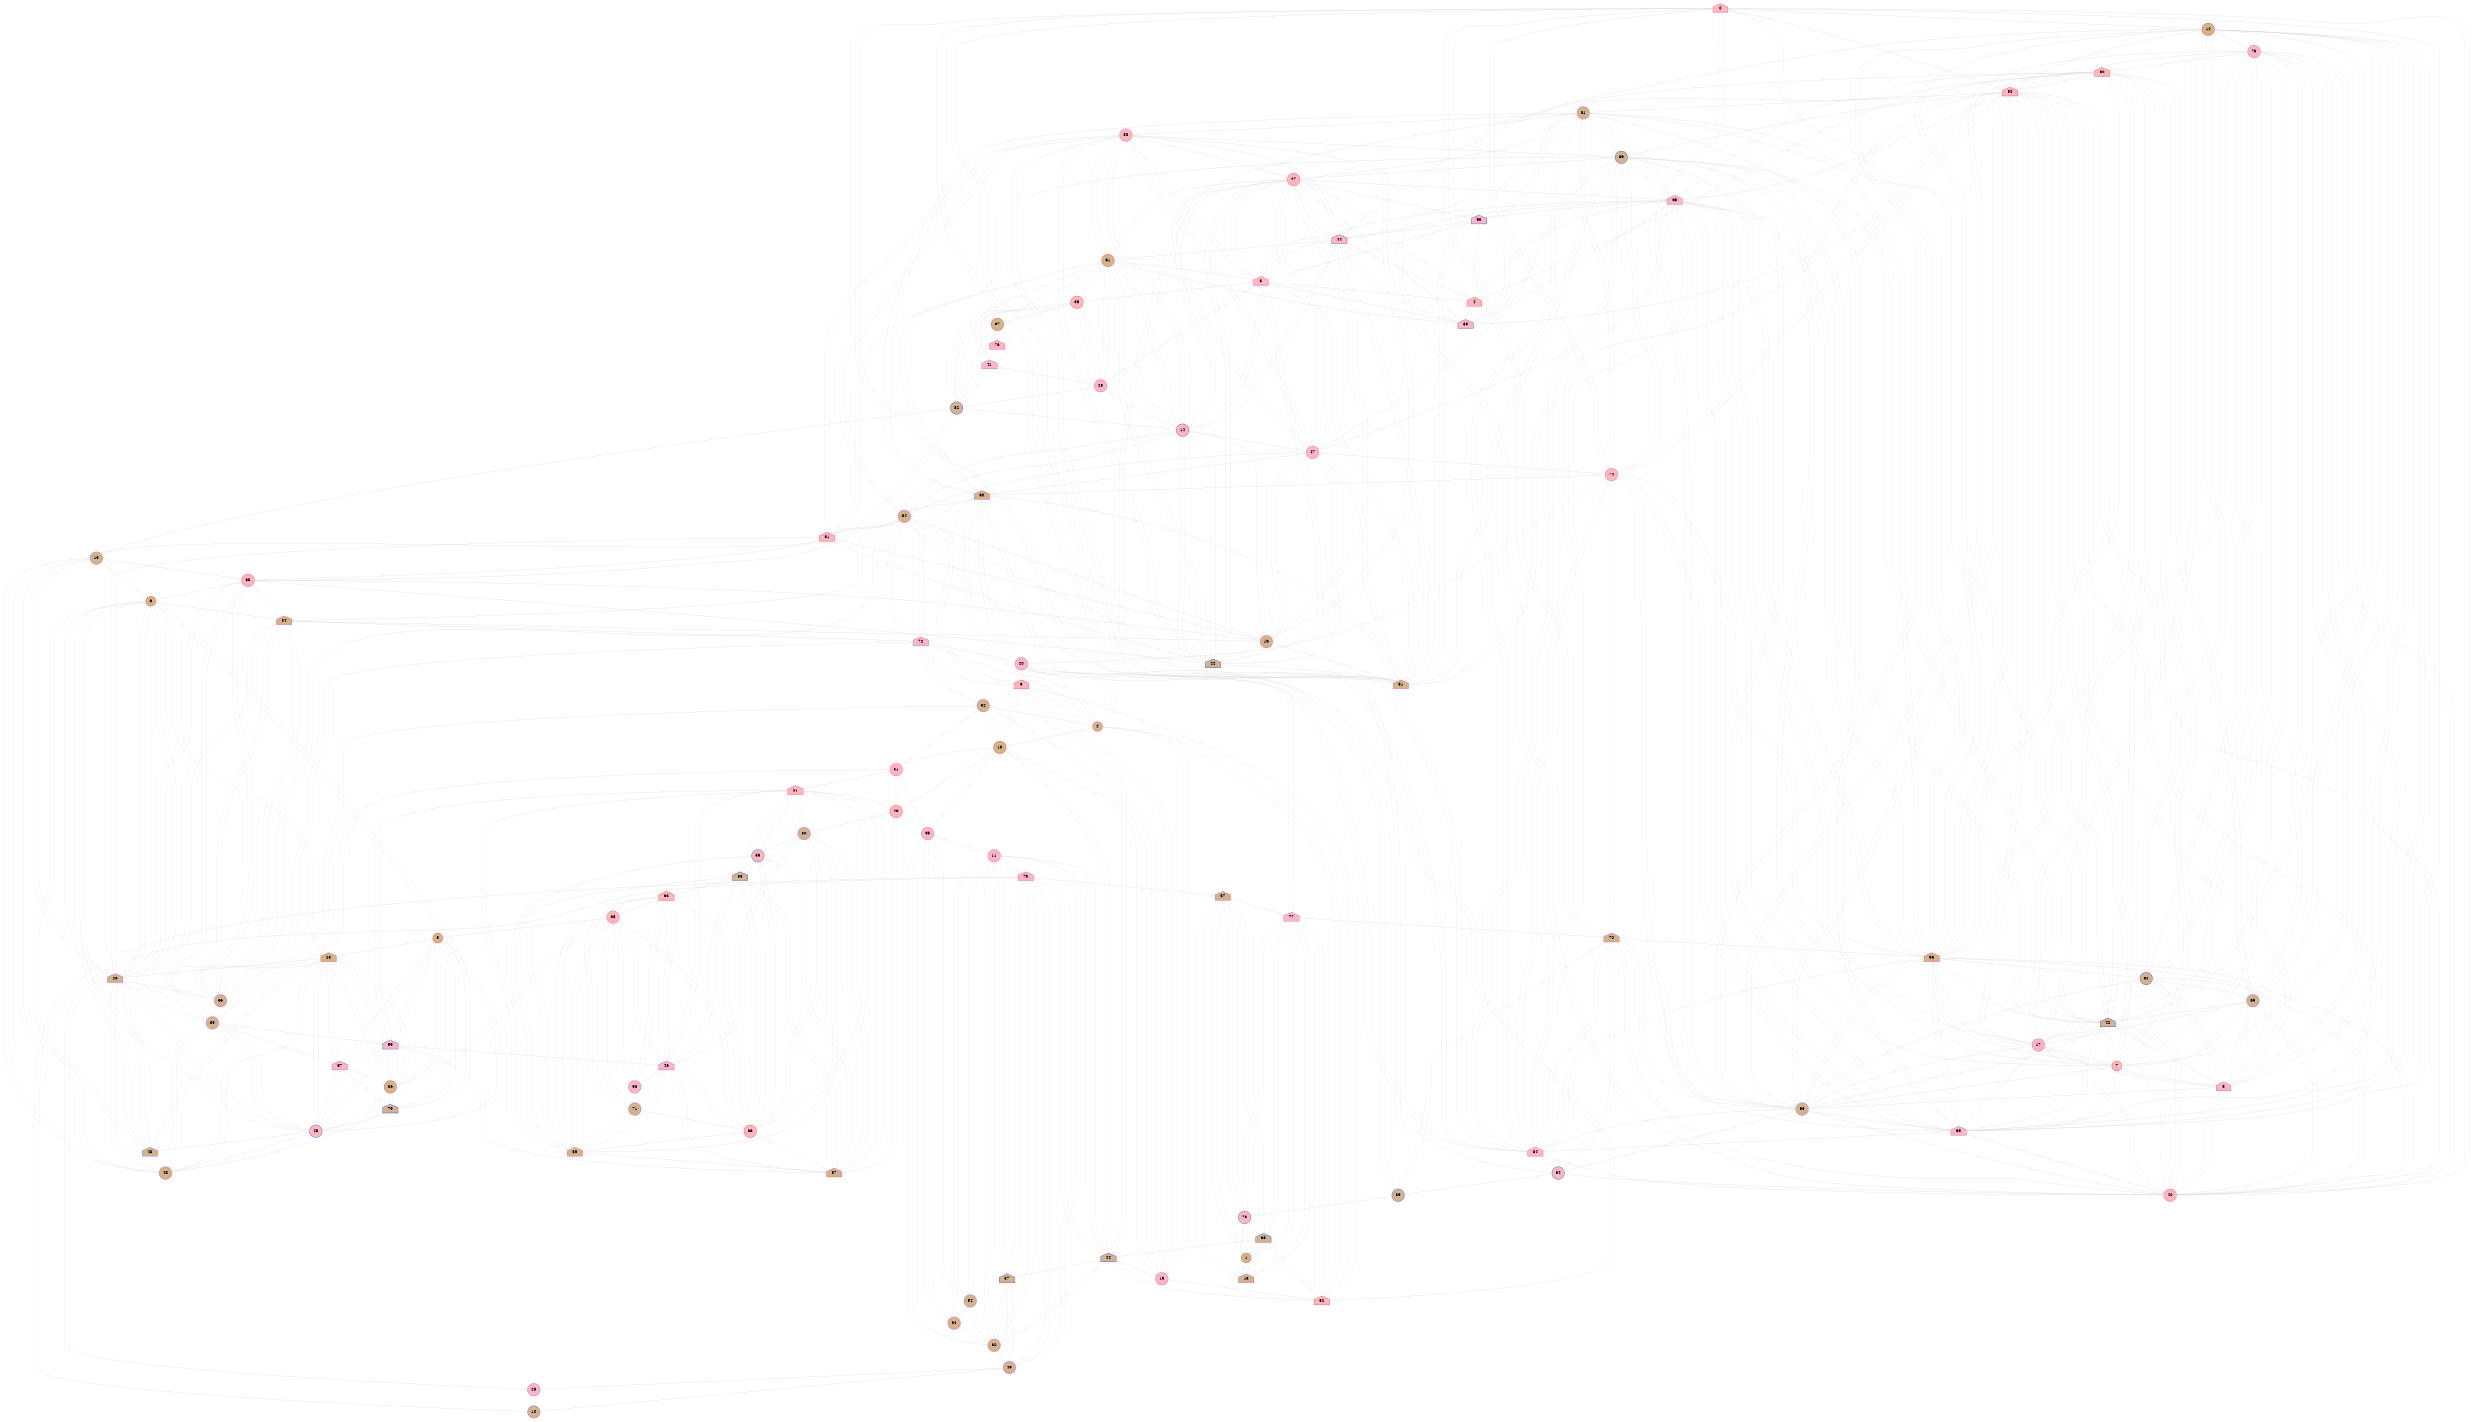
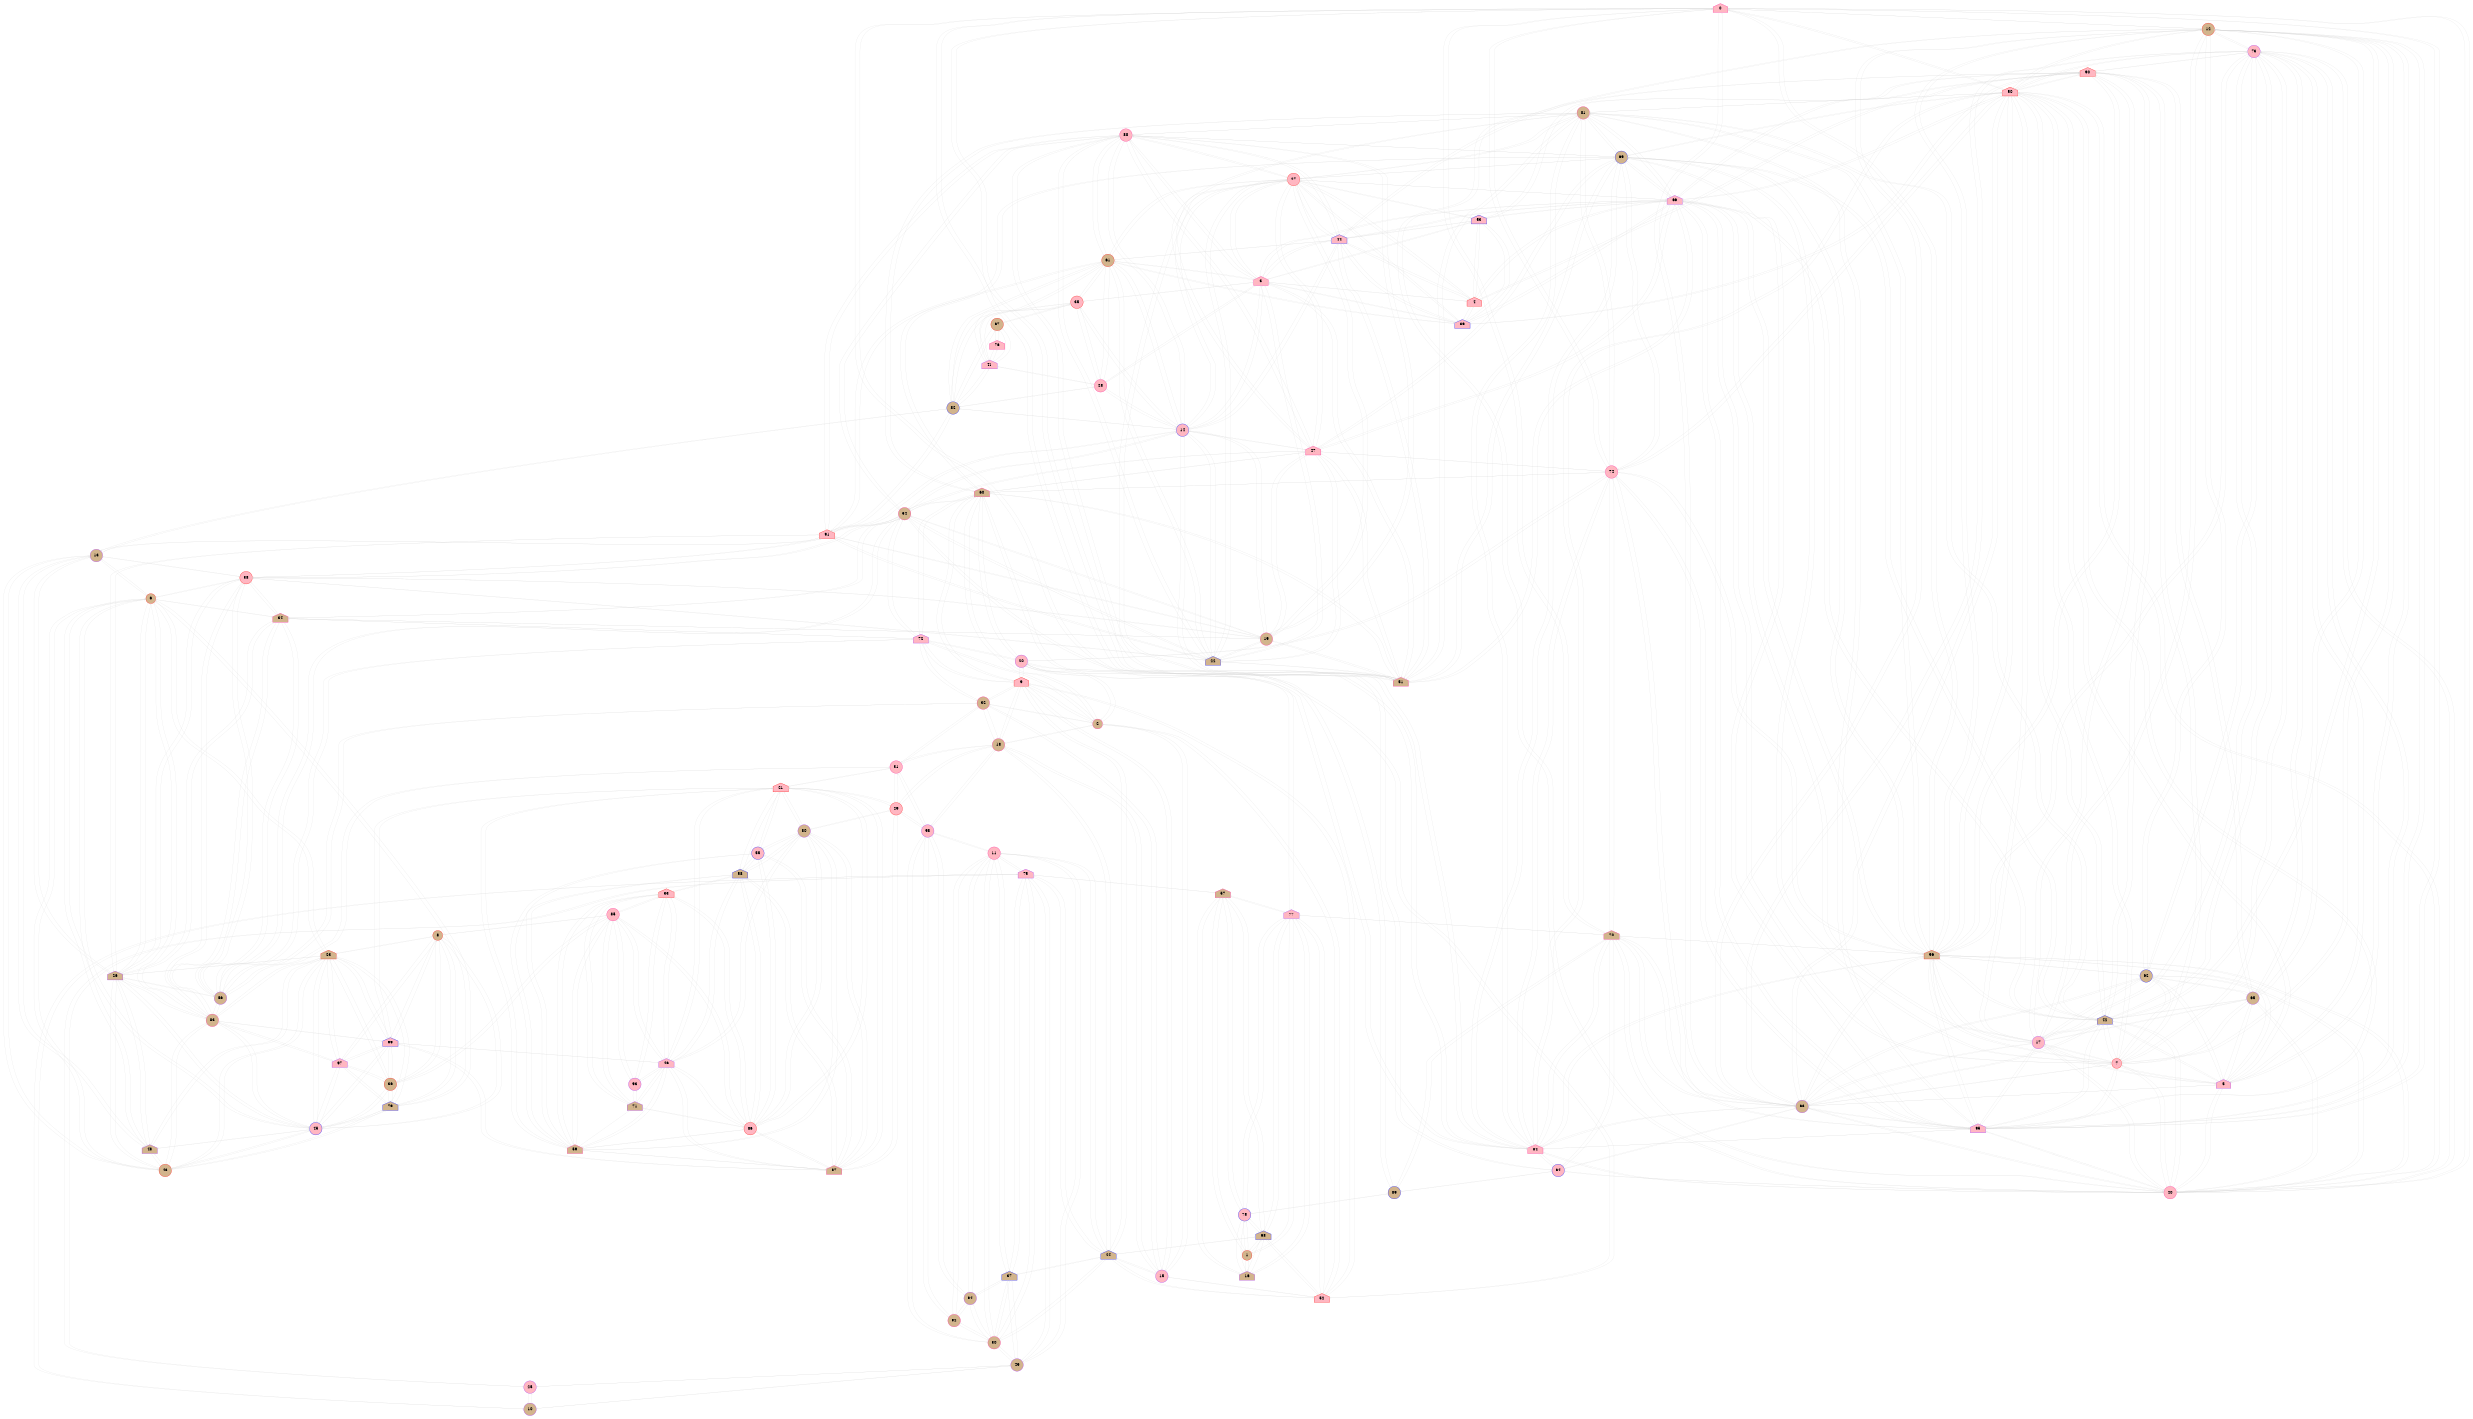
node "47": shape circle -> house
node "18": color red -> deeppink
node "71": shape circle -> house
